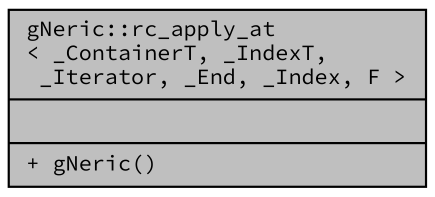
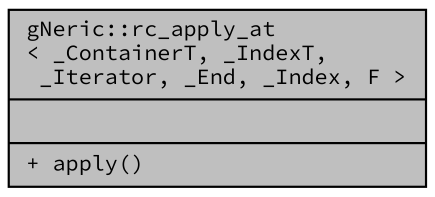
node "gNeric::rc_apply_at": text "+ gNeric()" -> "+ apply()"
